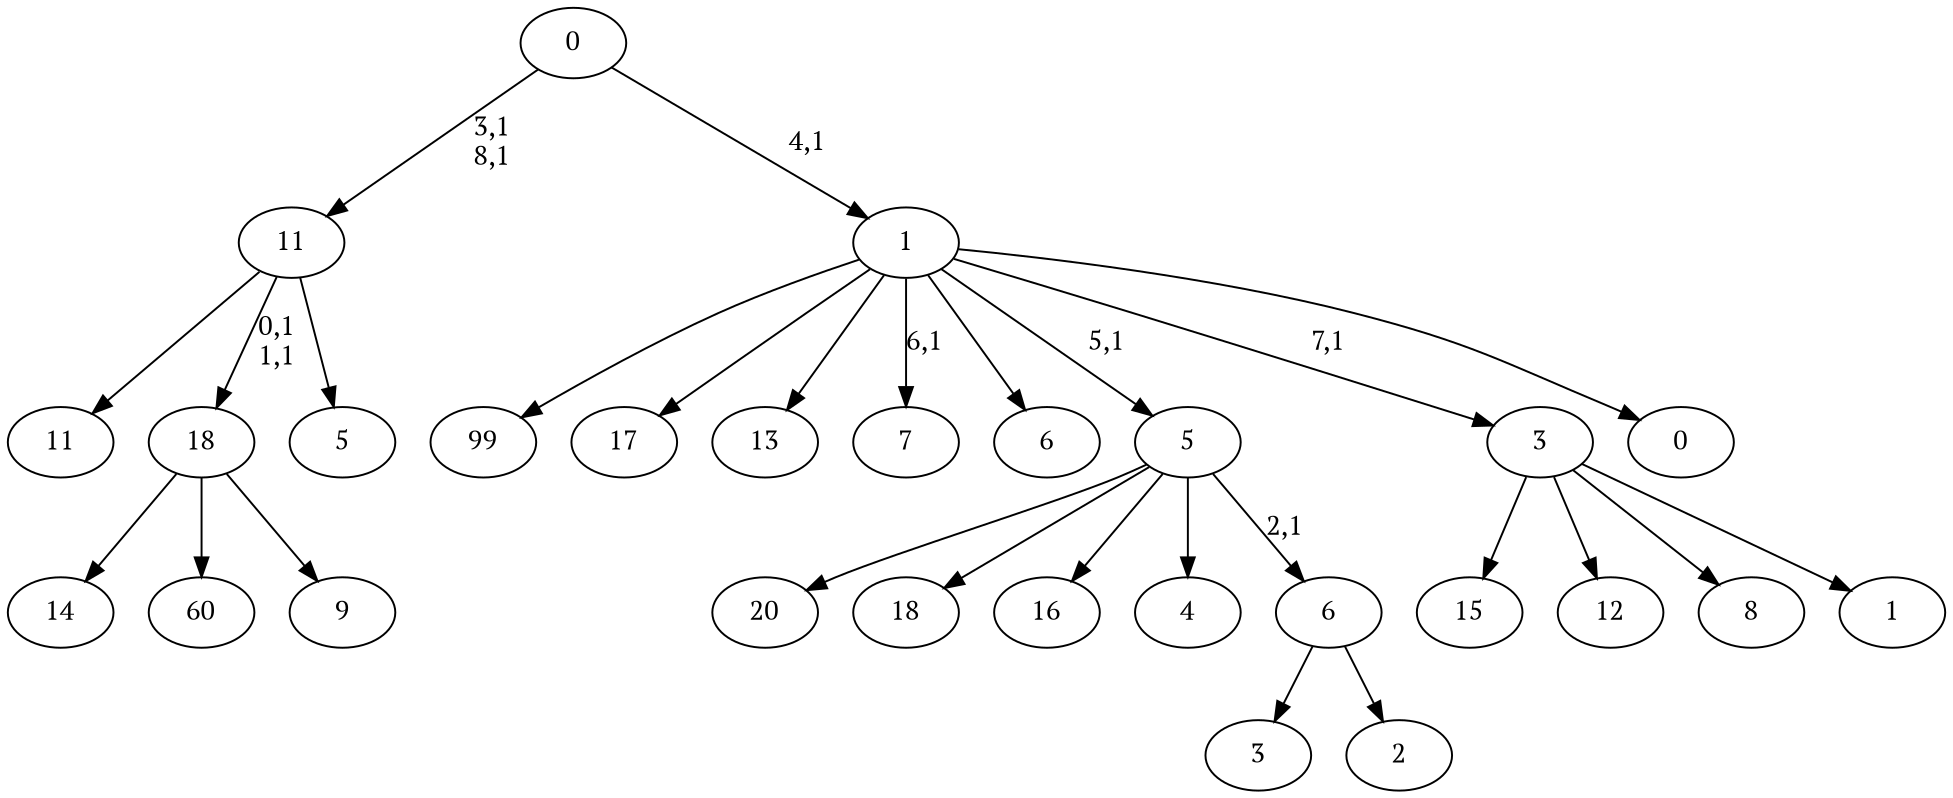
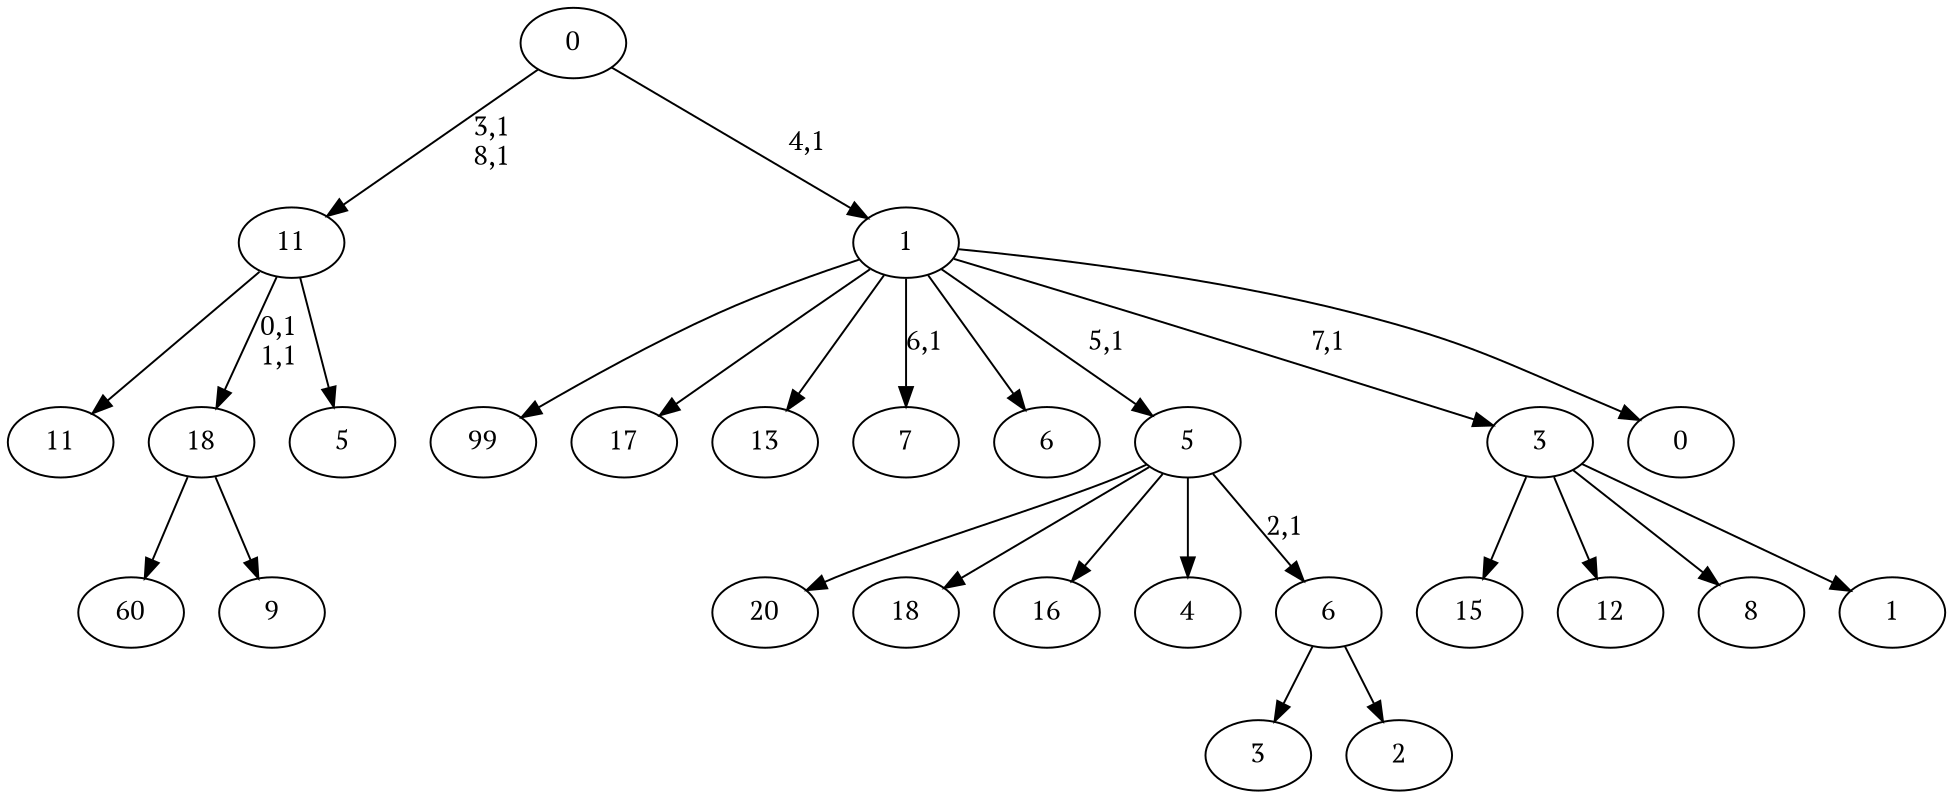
node "14": removed
